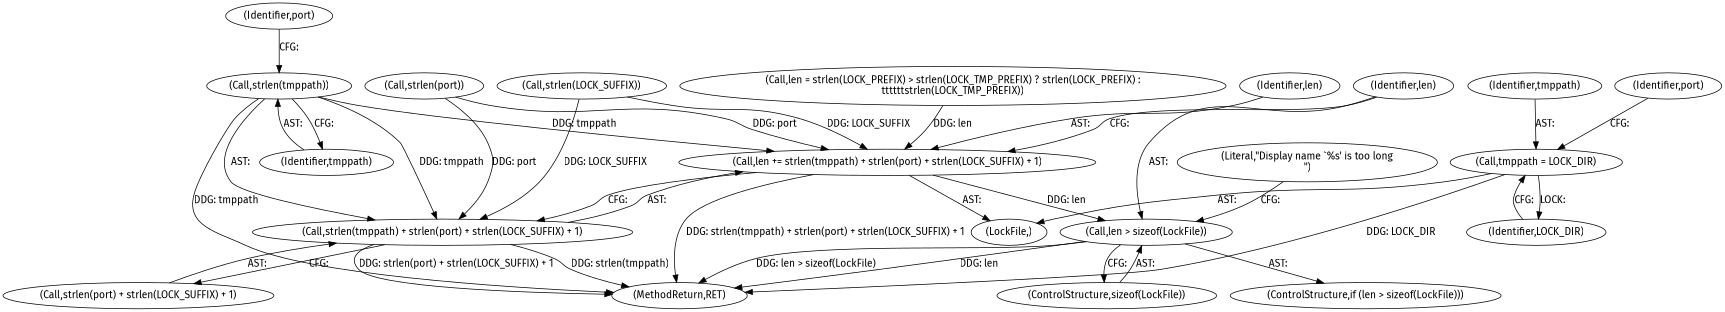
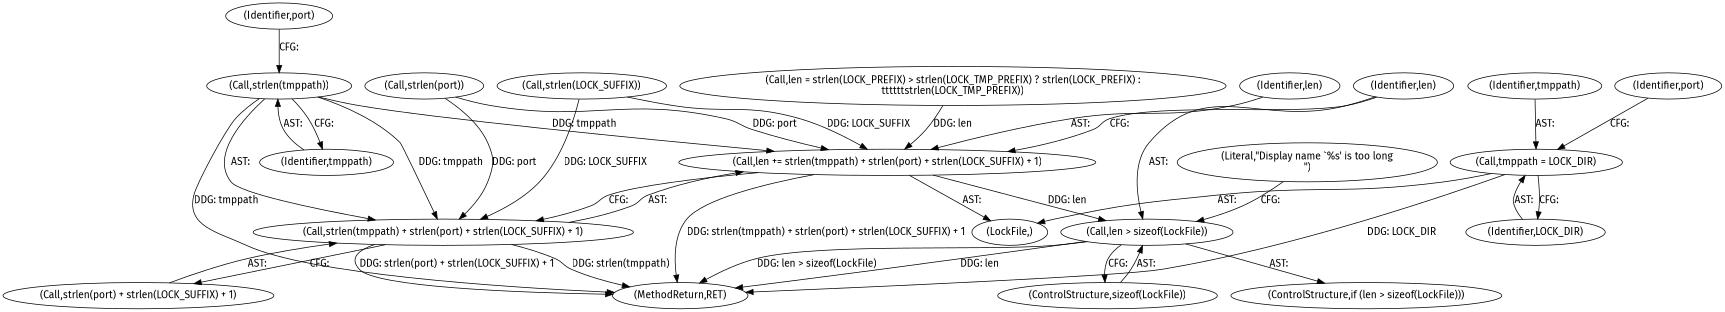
edge "(Identifier,LOCK_DIR)" -> "(Call,tmppath = LOCK_DIR)": label "CFG: " -> "AST: "
edge "(Call,tmppath = LOCK_DIR)" -> "(Identifier,LOCK_DIR)": label "LOCK: " -> "CFG: "
